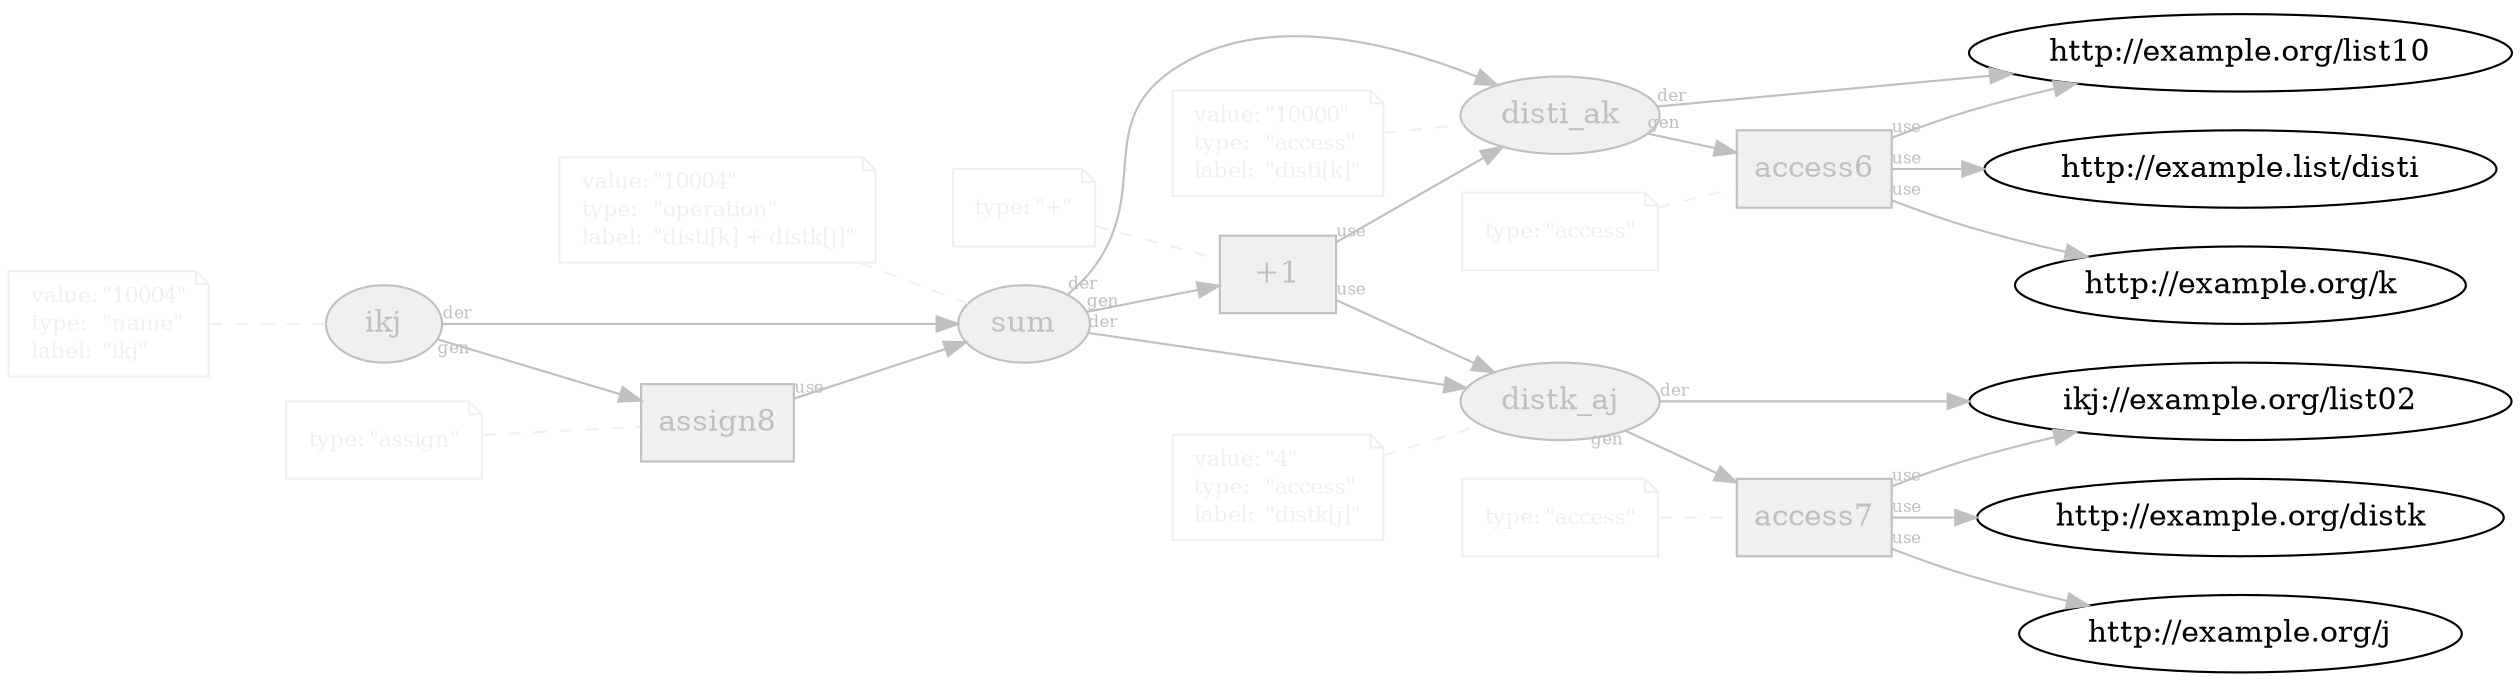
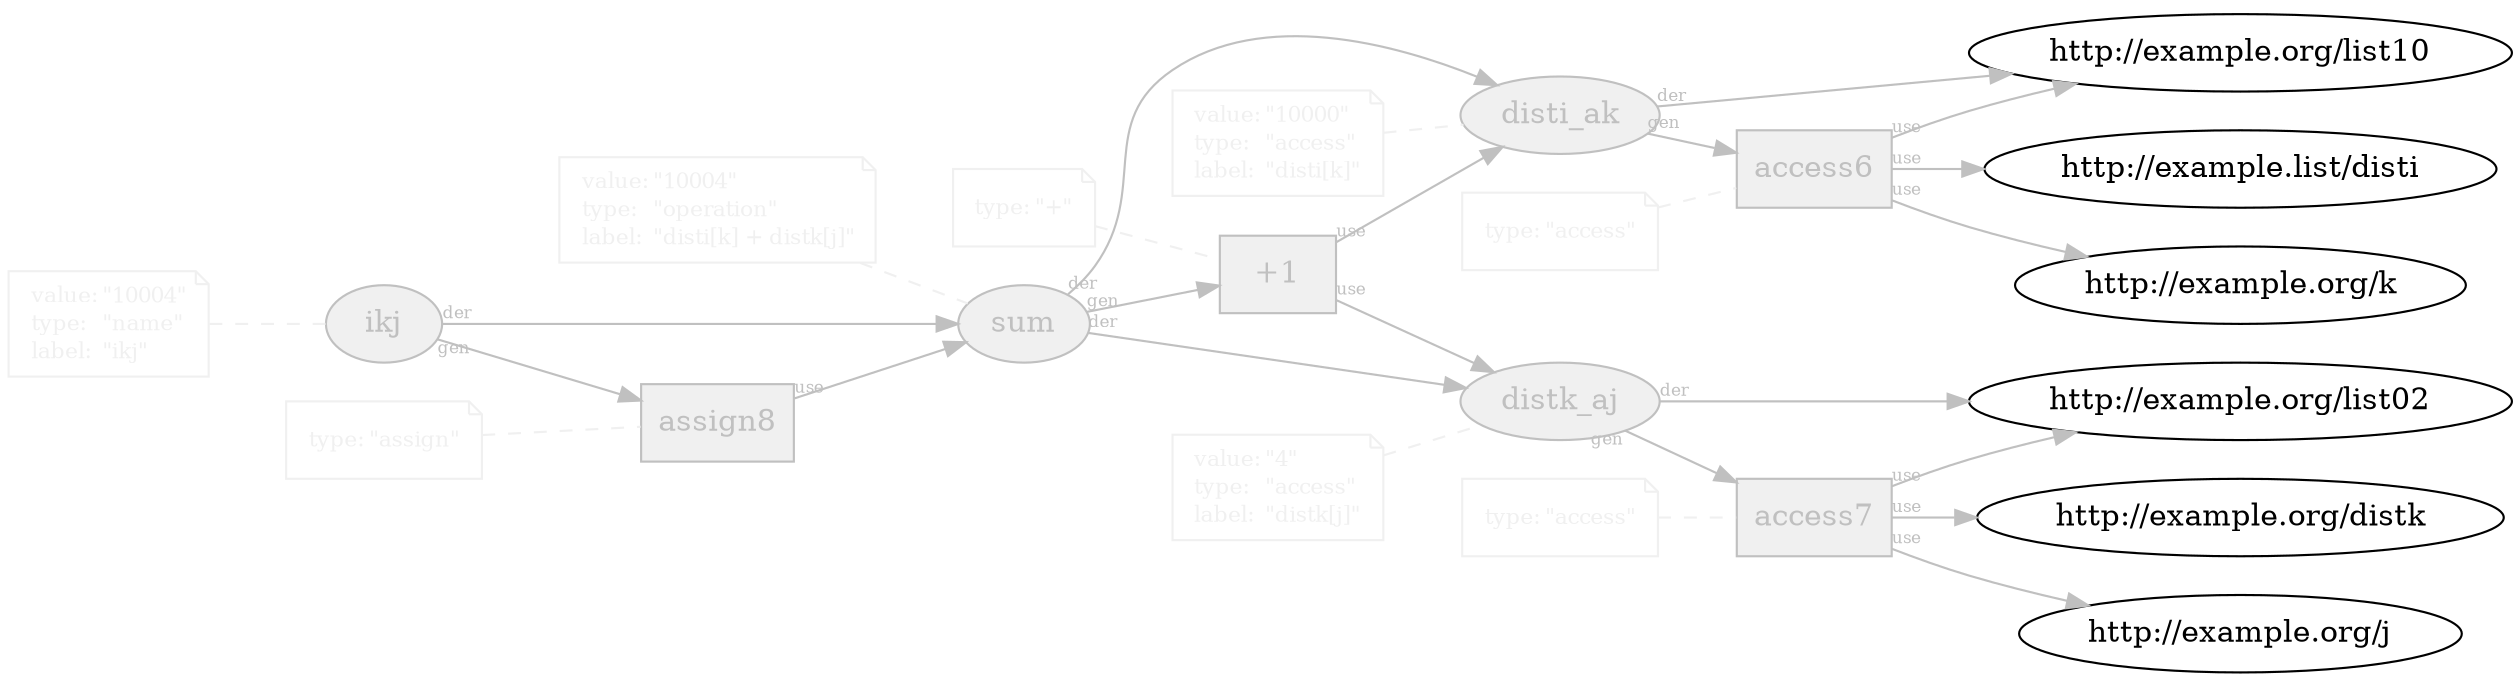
node "ikj://example.org/list02": label "ikj://example.org/list02" -> "http://example.org/list02"
